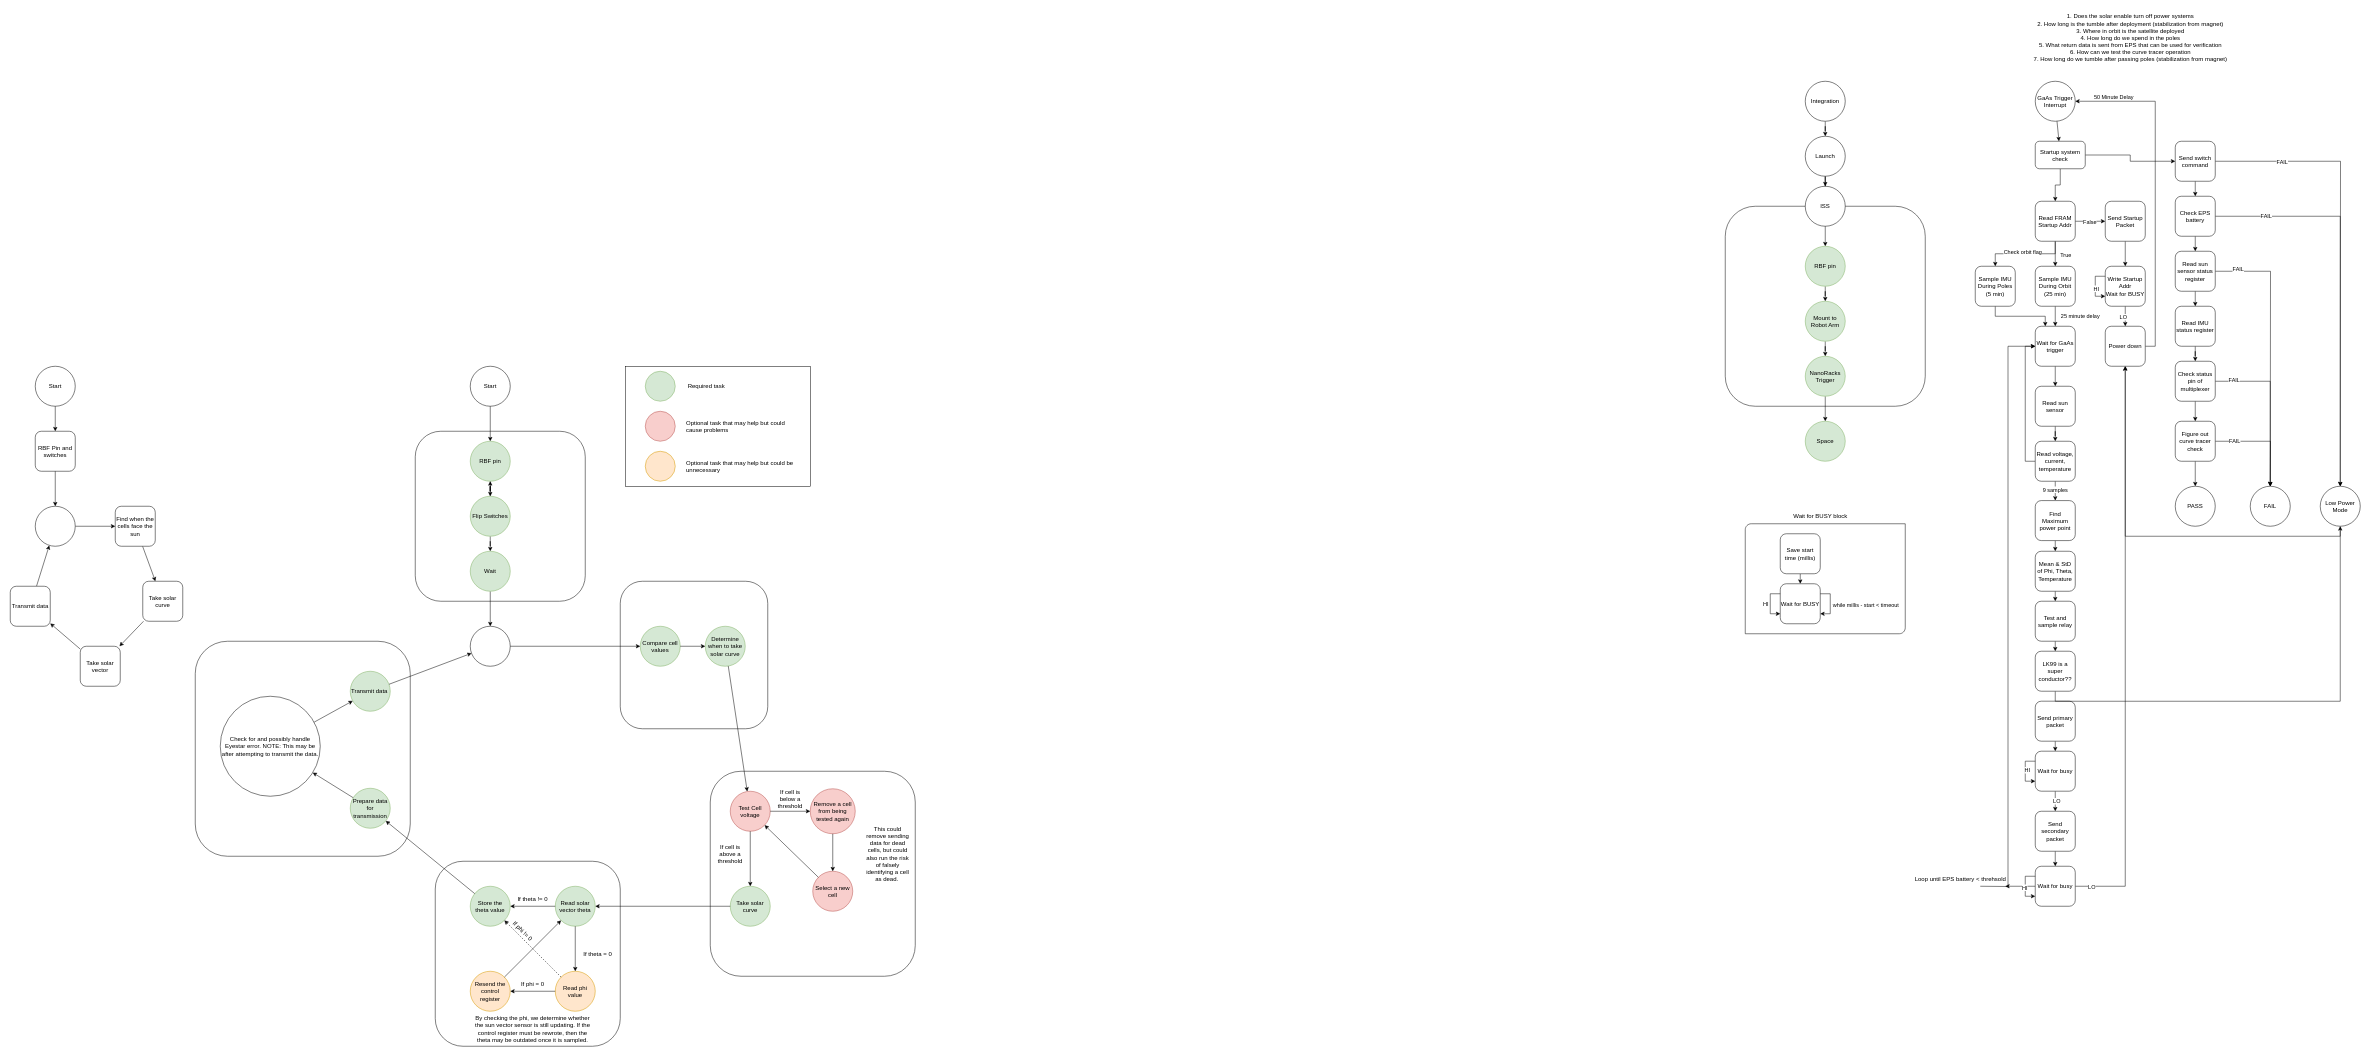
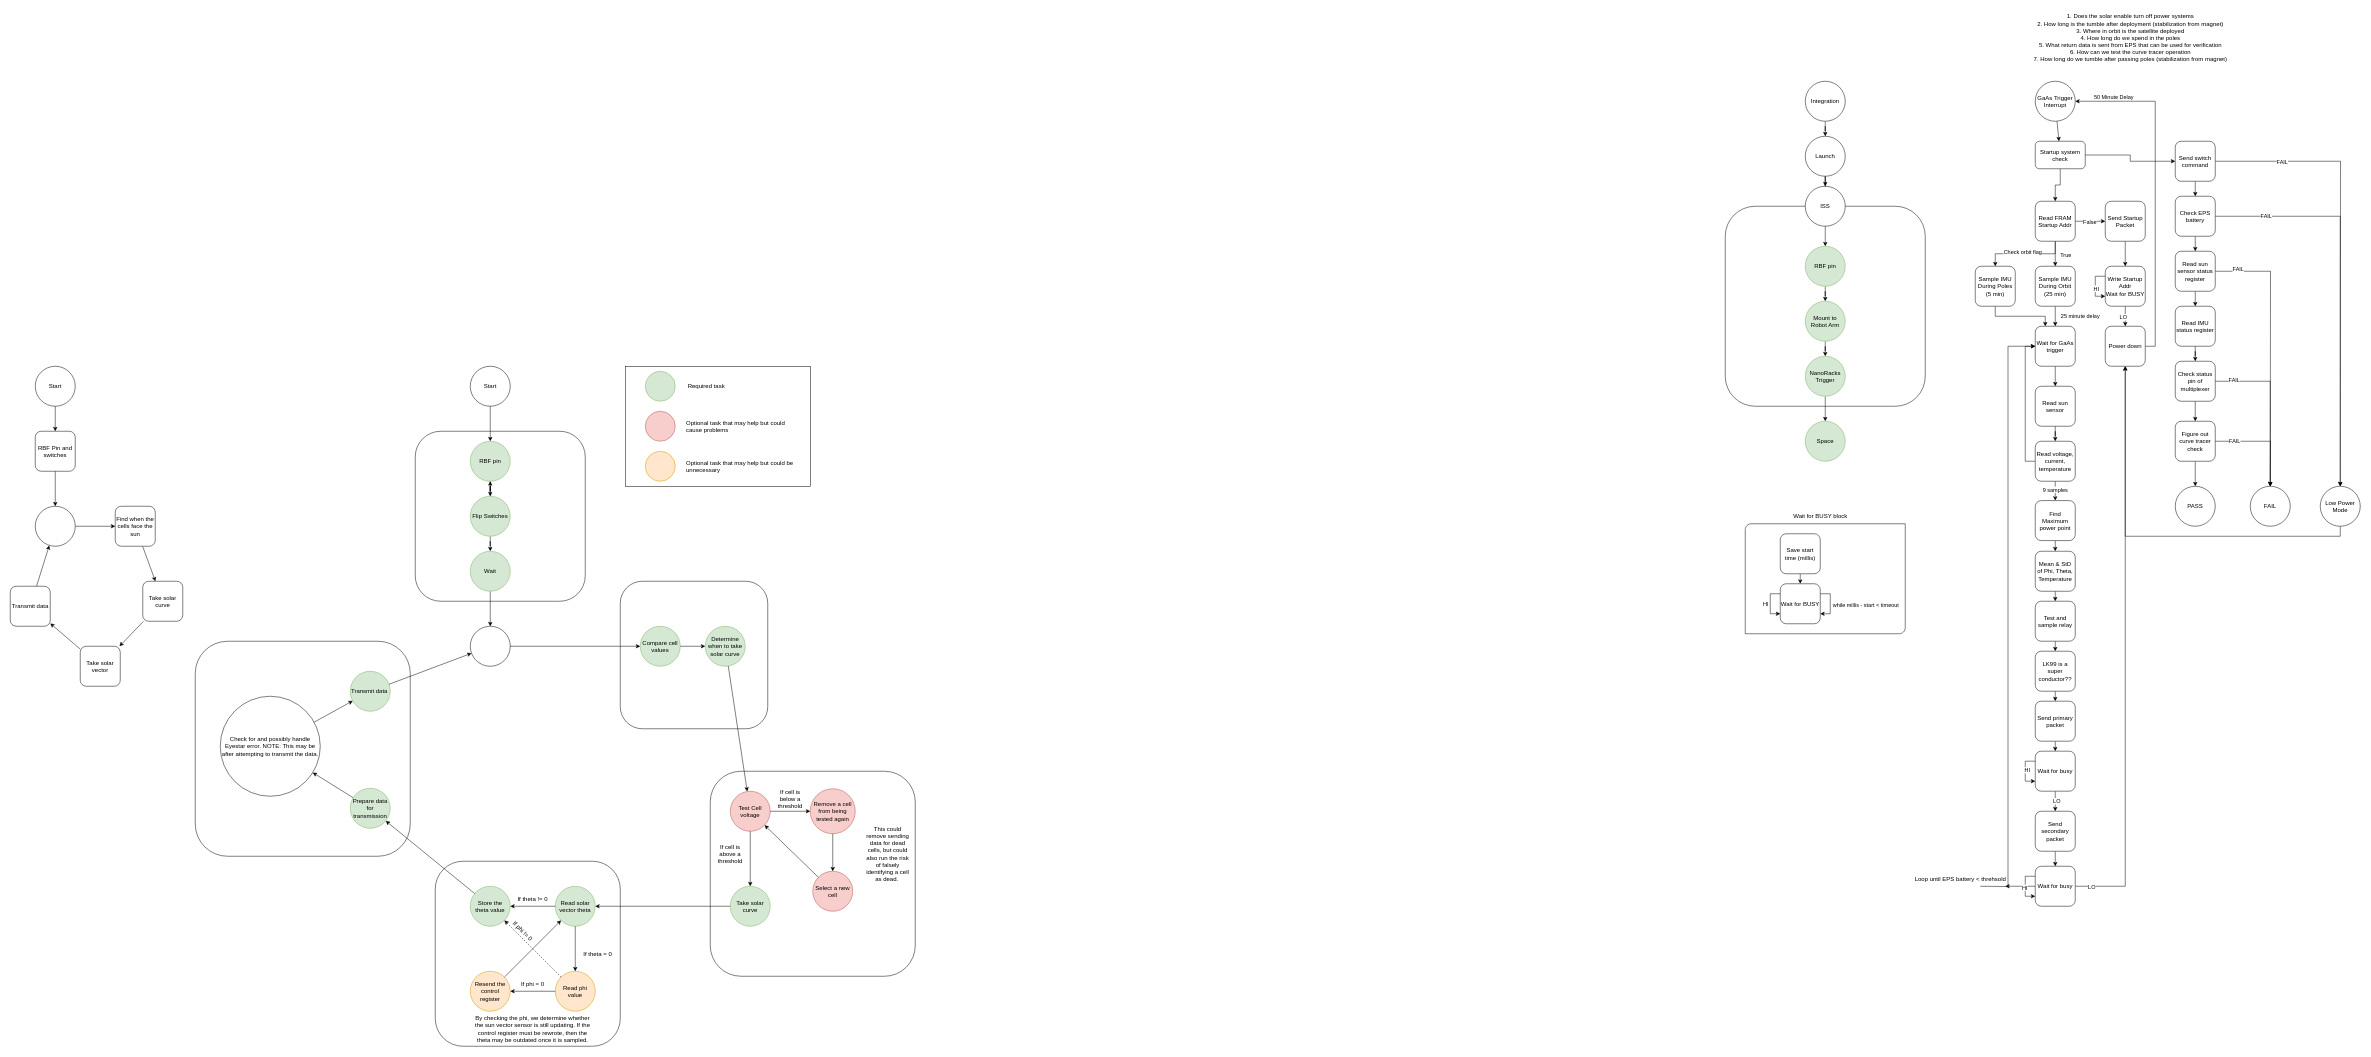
edge "LK99 is a super conductor??" -> "Low Power Mode": now "LK99 is a super conductor??" -> "Send primary packet"
